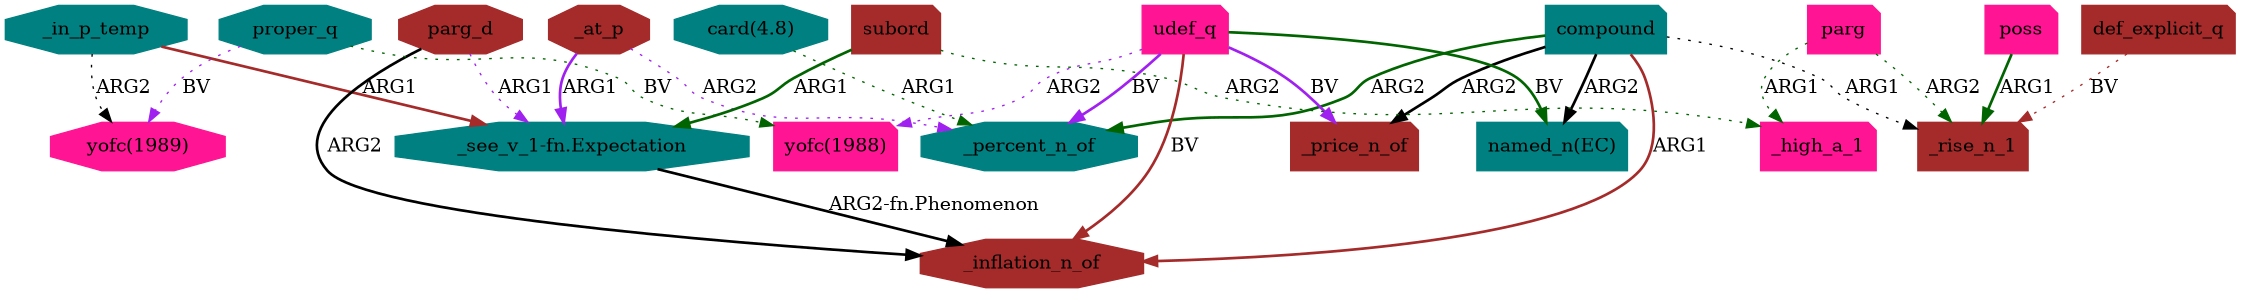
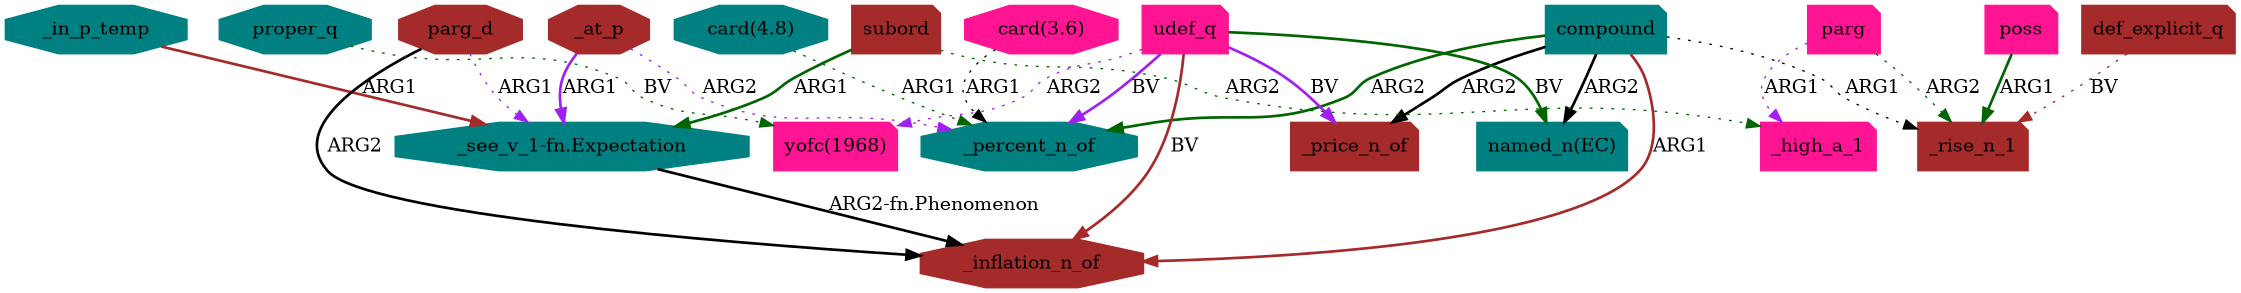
node "card(3.6)": added
edge "parg" -> "_high_a_1": color darkgreen -> purple
node "yofc(1989)": removed
node "yofc(1988)": label "yofc(1988)" -> "yofc(1968)"
